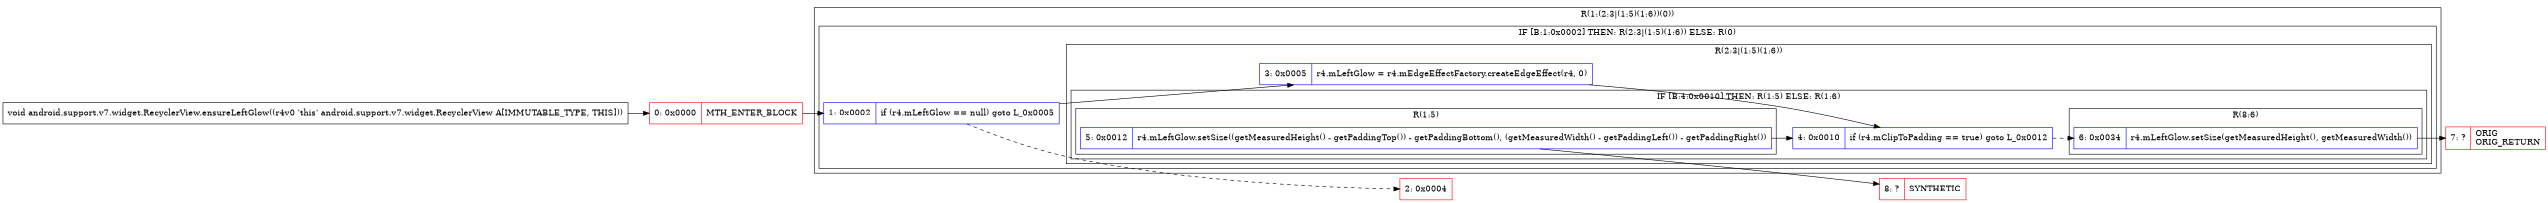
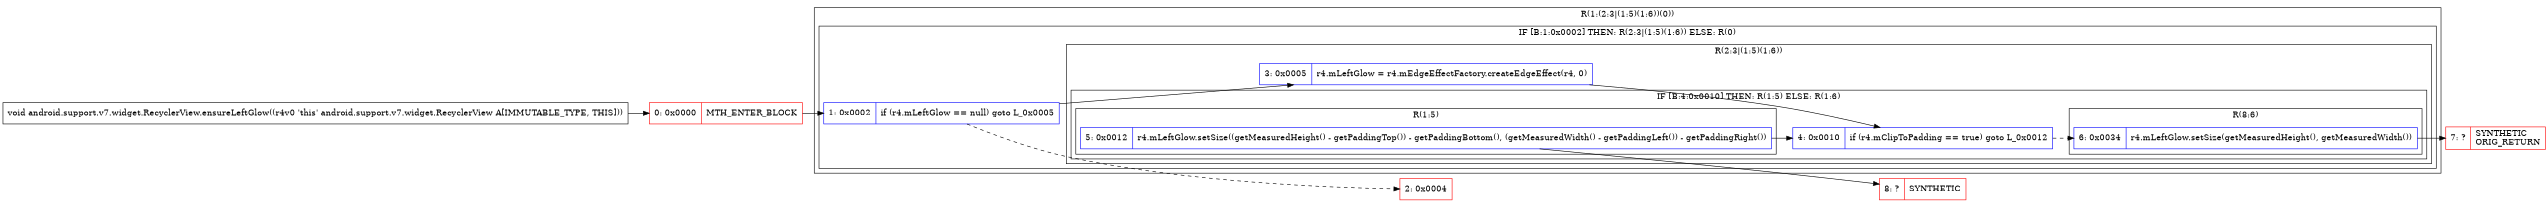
node "7: ?": text "ORIG" -> "SYNTHETIC"
